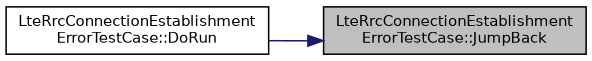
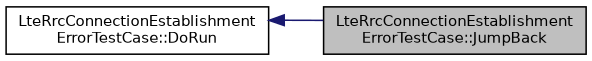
edge "LteRrcConnectionEstablishment ErrorTestCase::DoRun" -> "LteRrcConnectionEstablishment ErrorTestCase::JumpBack": reversed
